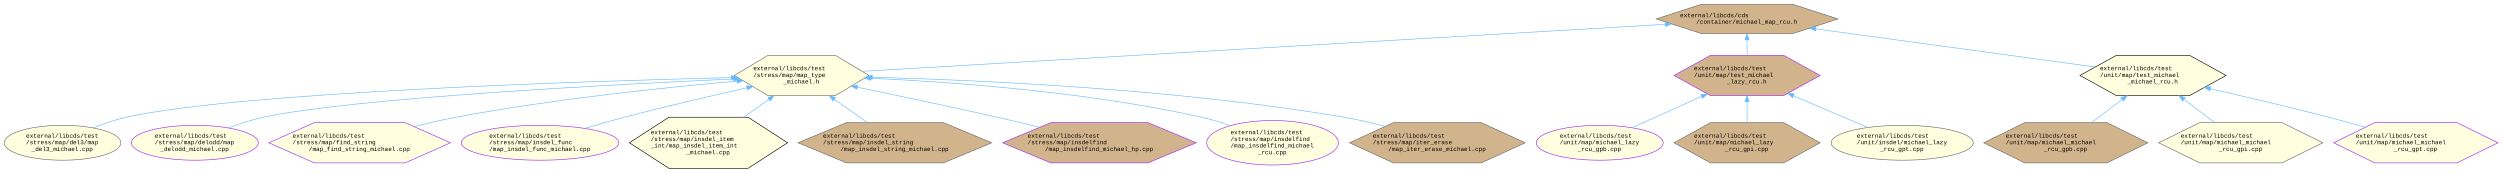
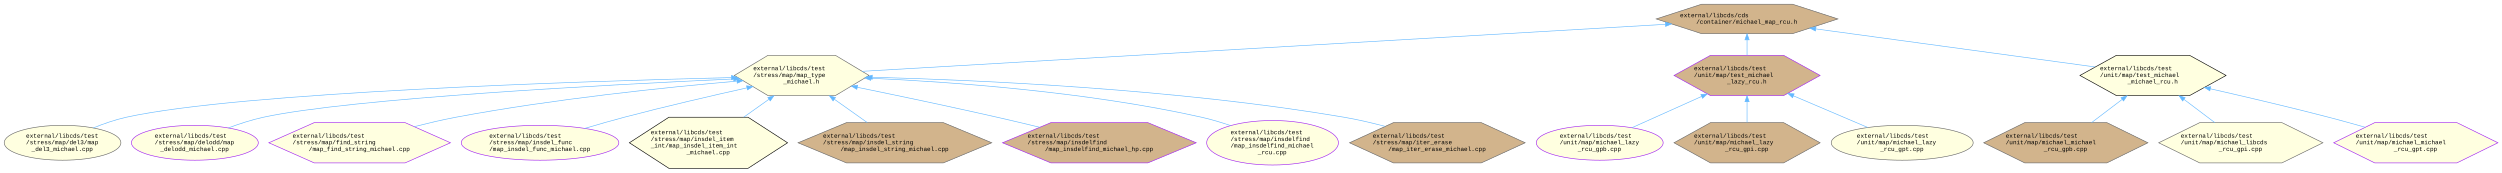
node "external/libcds/test /unit/insdel/michael_lazy _rcu_gpt.cpp": label "external/libcds/test /unit/insdel/michael_lazy _rcu_gpt.cpp" -> "external/libcds/test /unit/map/michael_lazy _rcu_gpt.cpp"
node "external/libcds/test /unit/map/michael_michael _rcu_gpi.cpp": label "external/libcds/test /unit/map/michael_michael _rcu_gpi.cpp" -> "external/libcds/test /unit/map/michael_libcds _rcu_gpi.cpp"
